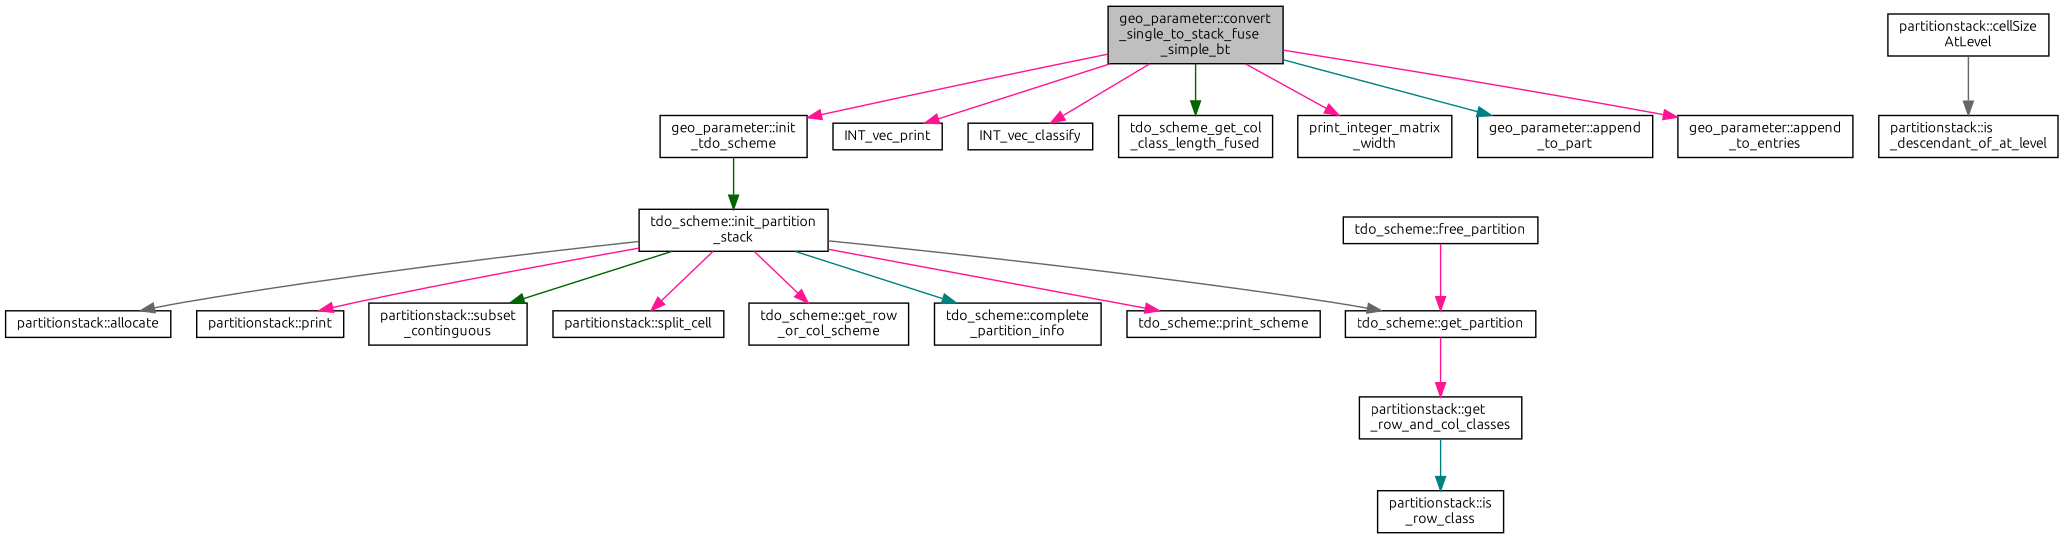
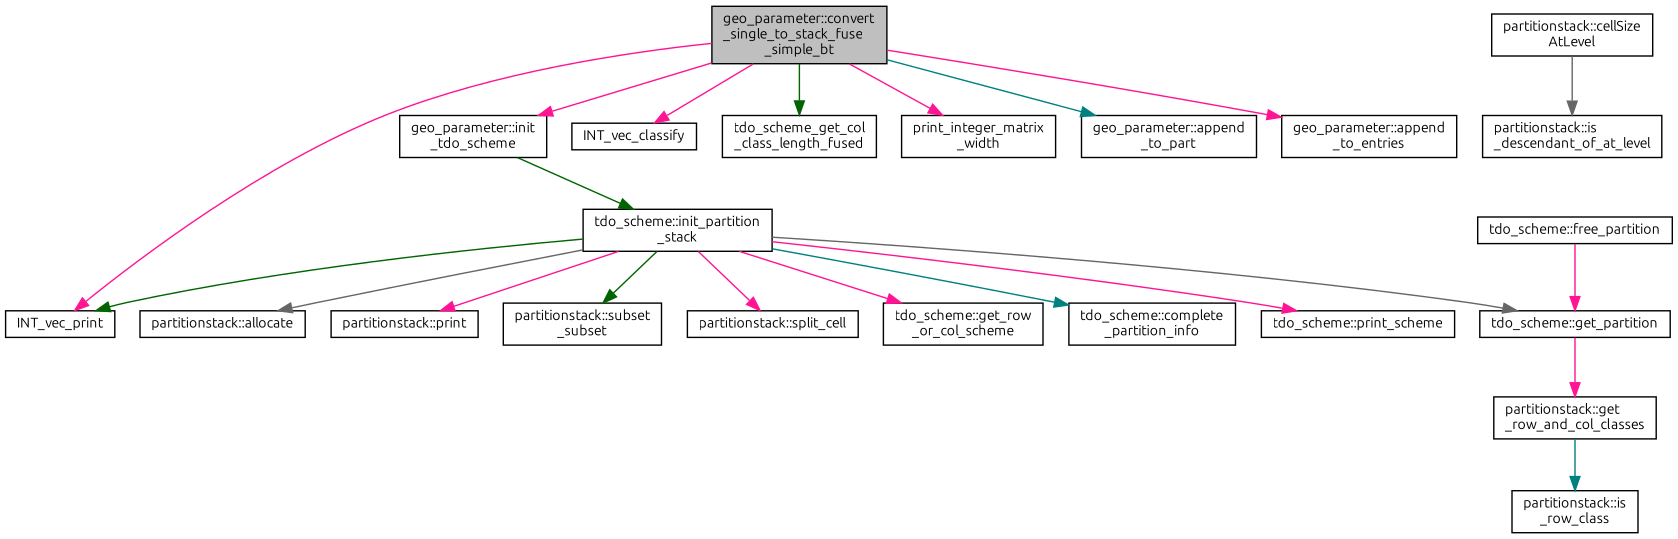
edge "tdo_scheme::init_partition _stack" -> "INT_vec_print": added
node "partitionstack::subset _continguous": label "partitionstack::subset _continguous" -> "partitionstack::subset _subset"
